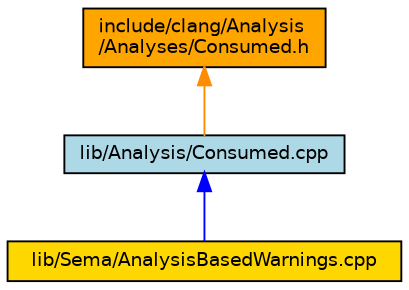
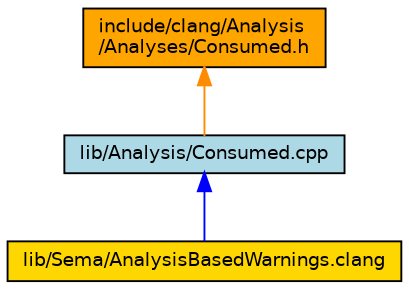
node "lib/Sema/AnalysisBasedWarnings.cpp": label "lib/Sema/AnalysisBasedWarnings.cpp" -> "lib/Sema/AnalysisBasedWarnings.clang"
